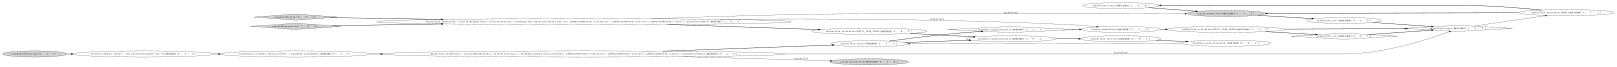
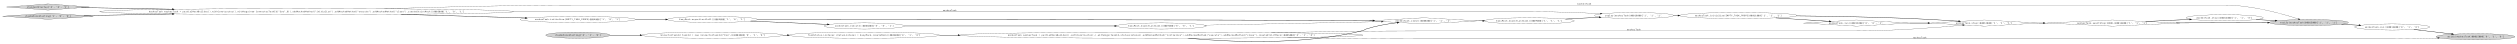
node "workerTask.awaitStop(1000L)@@@14@@@['1', '1', '1']": shape ellipse -> diamond
edge "workerTask.stop()@@@13@@@['1', '1', '1']" -> "workerTask.awaitStop(1000L)@@@14@@@['1', '1', '1']": style solid -> bold
edge "workerTask.run()@@@14@@@['0', '1', '0']" -> "workerTask.stop()@@@13@@@['1', '1', '1']": now "workerTask.run()@@@14@@@['0', '1', '0']" -> "verify(workerTask)@@@15@@@['0', '1', '0']"
node "EasyMock.expectLastCall()@@@9@@@['1', '1', '1']": shape diamond -> ellipse
edge "workerTask.close()@@@8@@@['1', '1', '1']" -> "EasyMock.expectLastCall()@@@5@@@['1', '0', '1']": reversed
node "workerTask.close()@@@8@@@['1', '1', '1']": shape ellipse -> diamond
